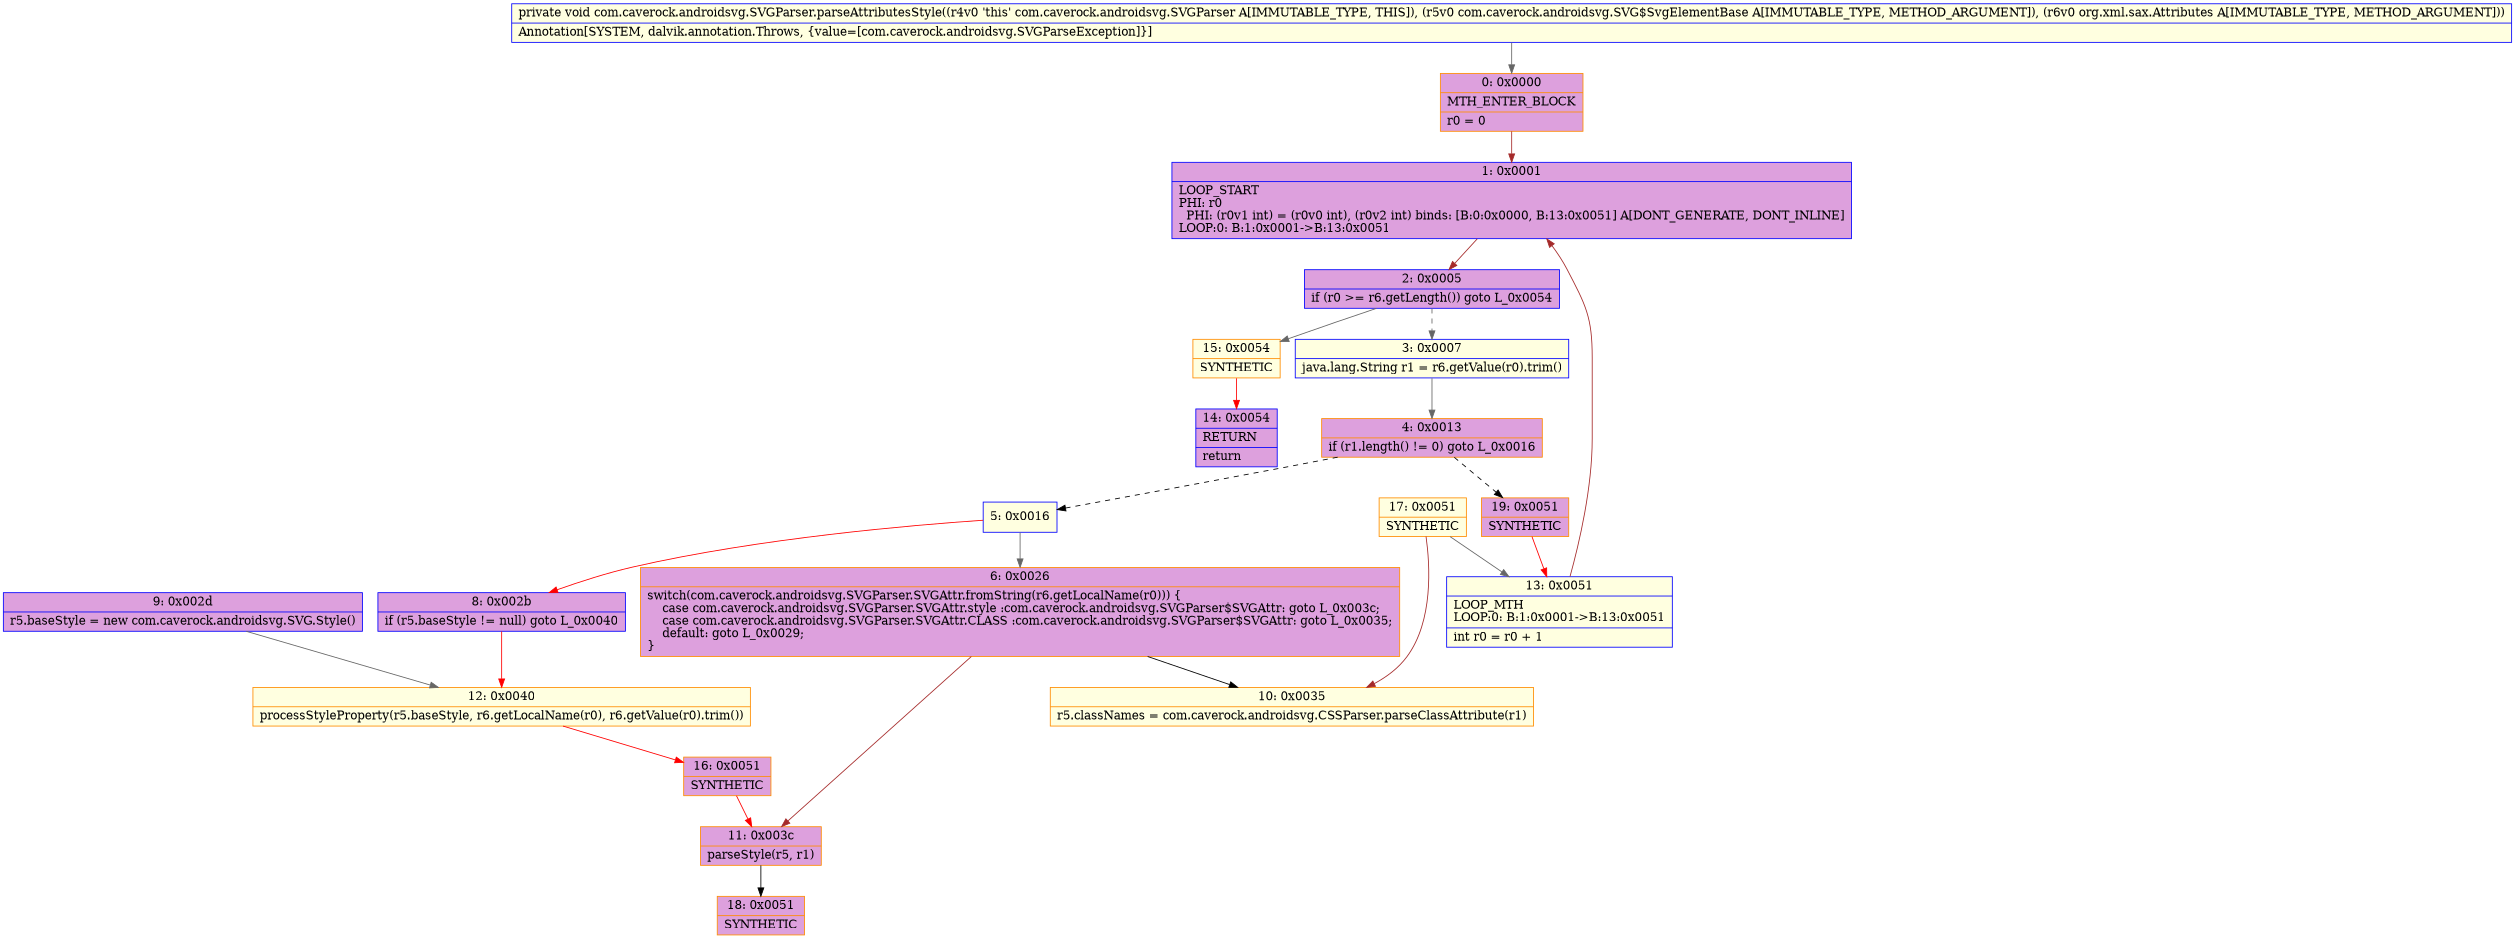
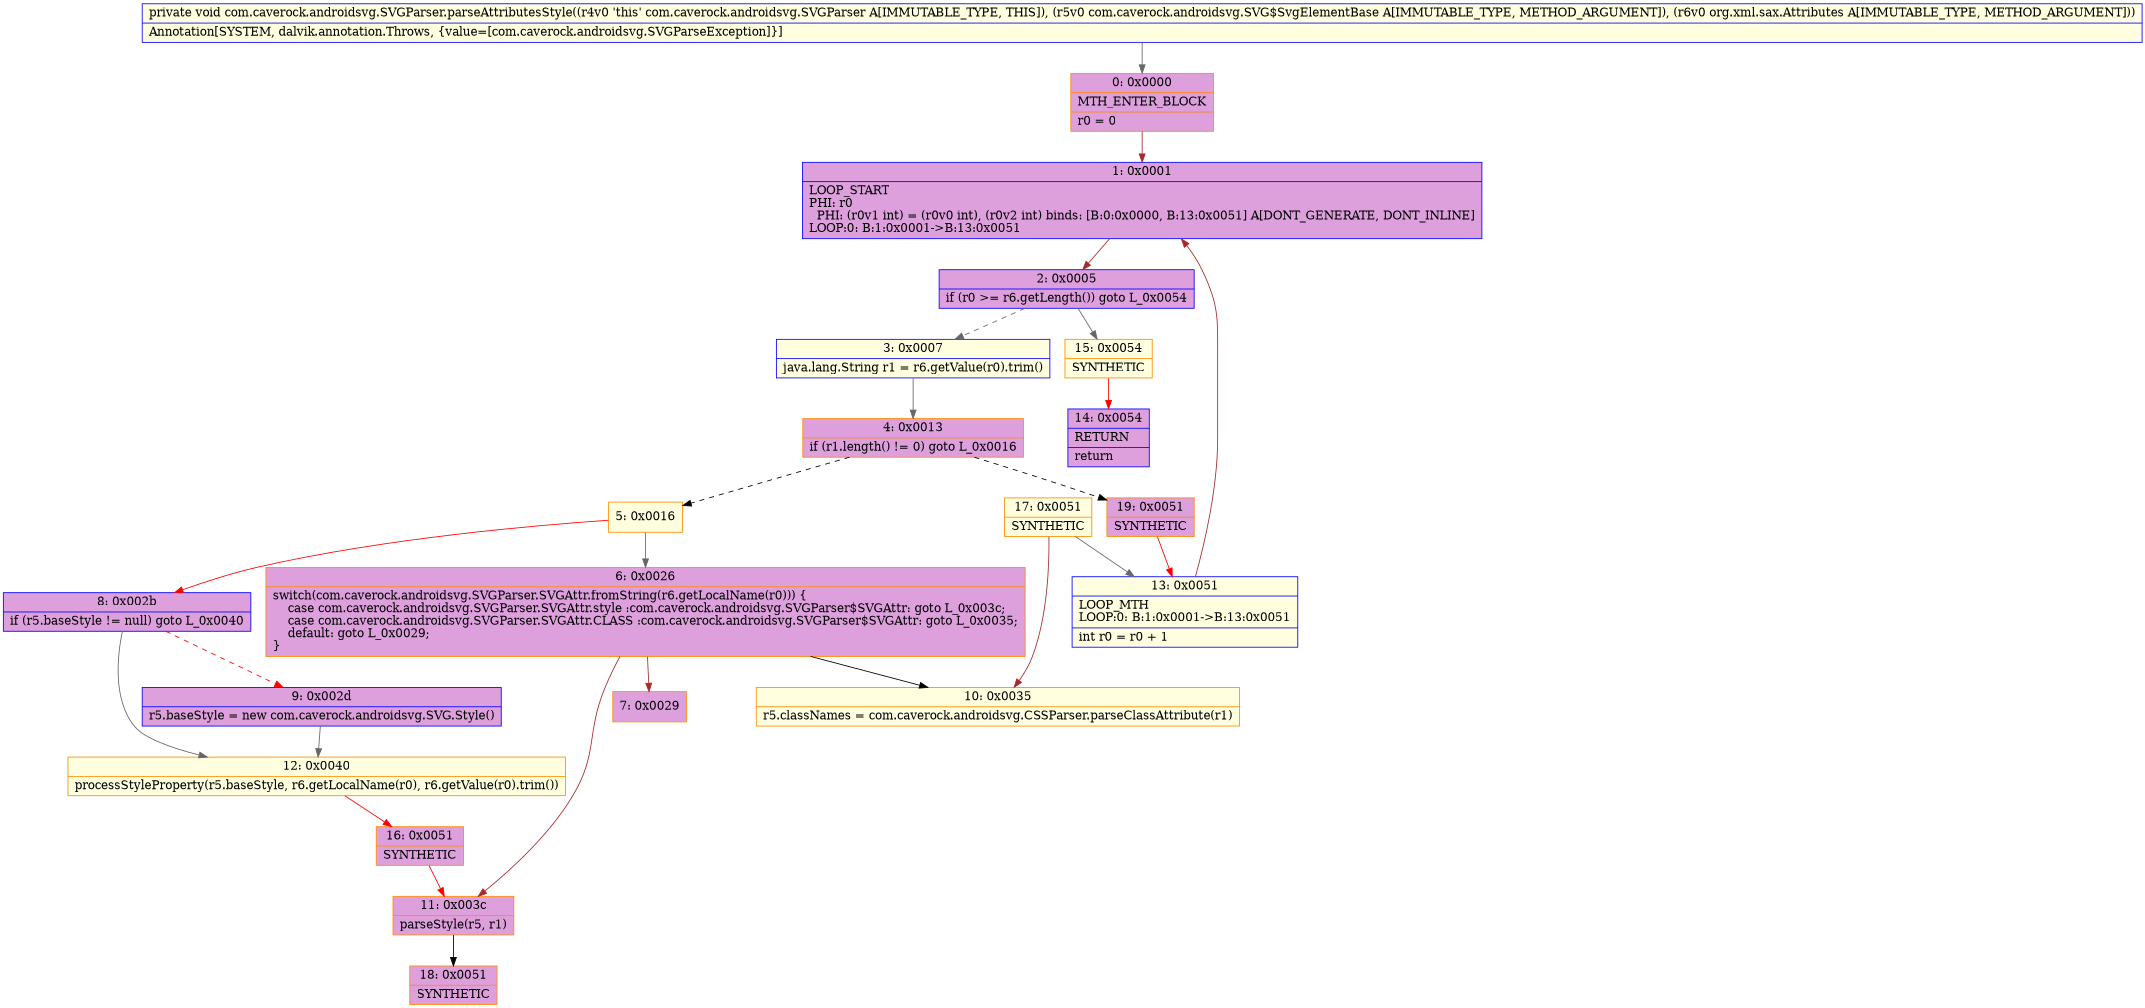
node "5: 0x0016": color blue -> darkorange
edge "8: 0x002b" -> "12: 0x0040": color red -> gray40
edge "8: 0x002b" -> "9: 0x002d": added
node "7: 0x0029": added
